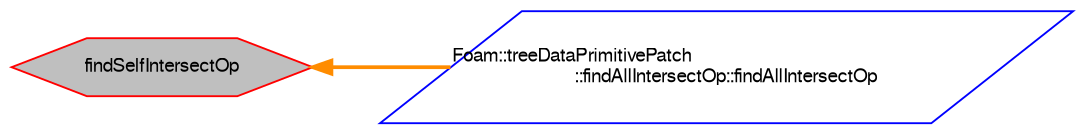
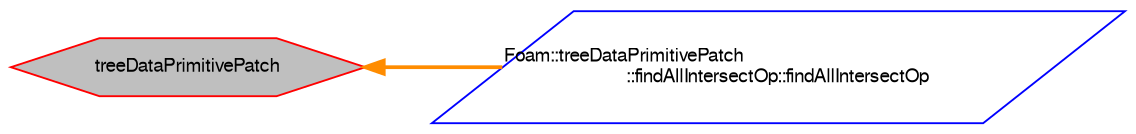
node "findSelfIntersectOp": label "findSelfIntersectOp" -> "treeDataPrimitivePatch"
